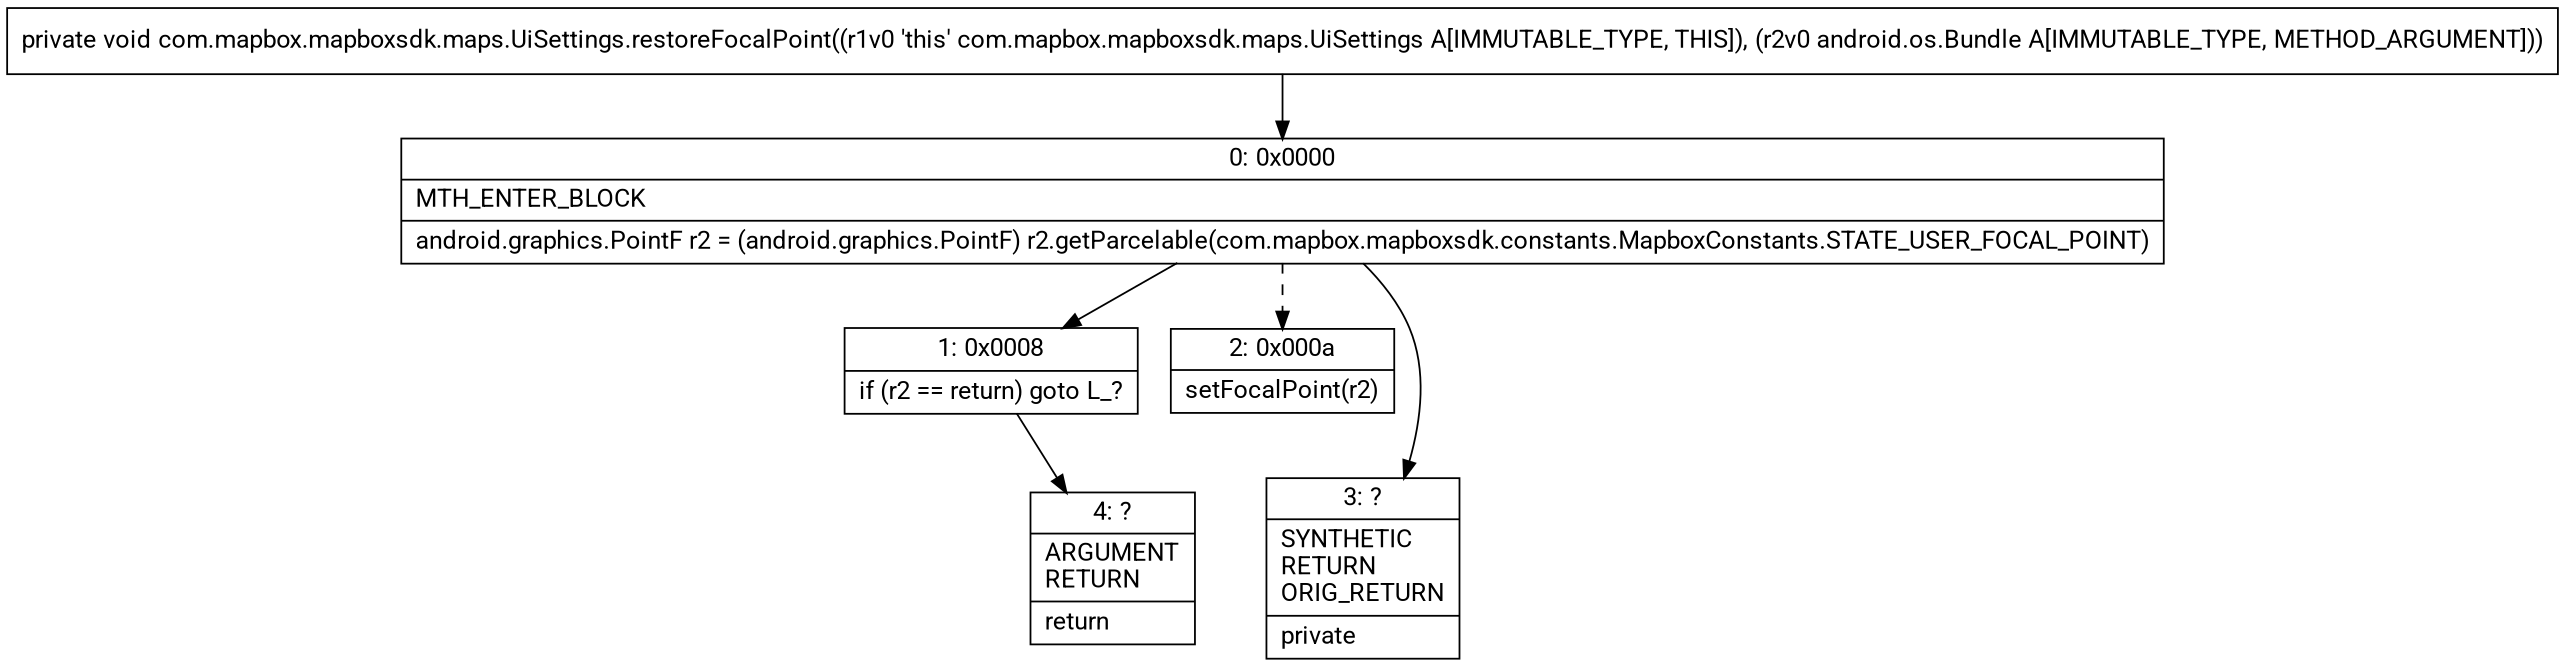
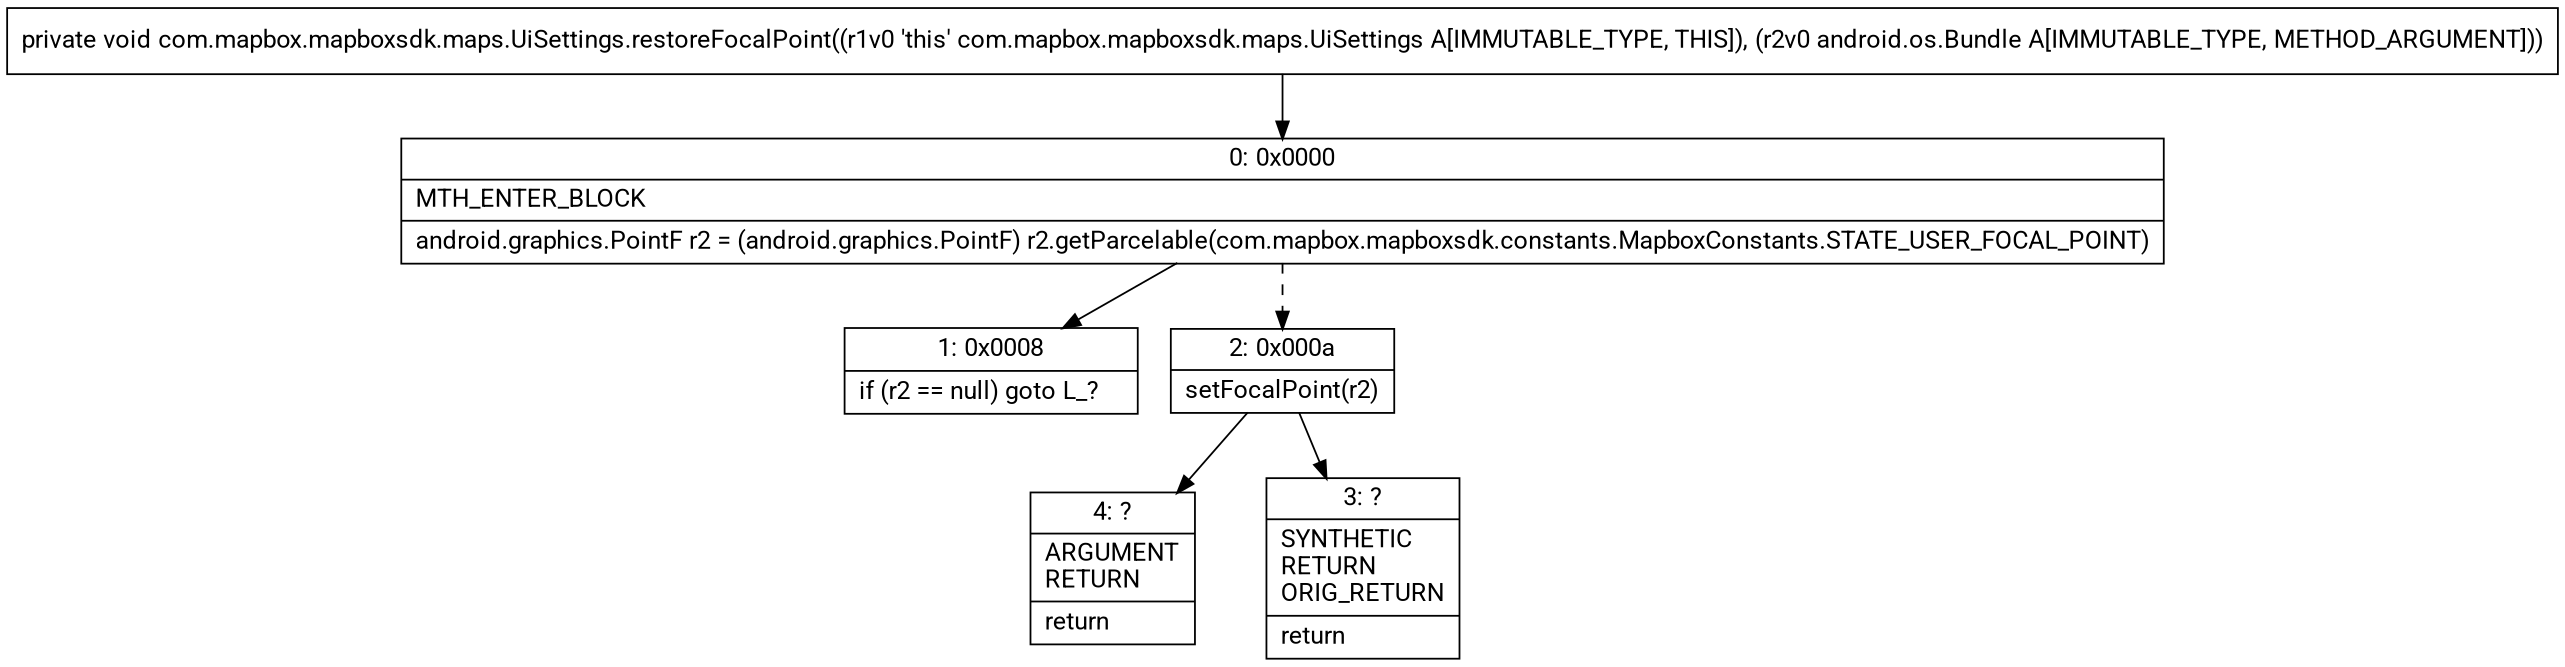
edge "0: 0x0000" -> "3: ?": now "2: 0x000a" -> "3: ?"
node "1: 0x0008": text "if (r2 == return) goto L_?" -> "if (r2 == null) goto L_?"
edge "1: 0x0008" -> "4: ?": now "2: 0x000a" -> "4: ?"
node "3: ?": text "private" -> "return"
